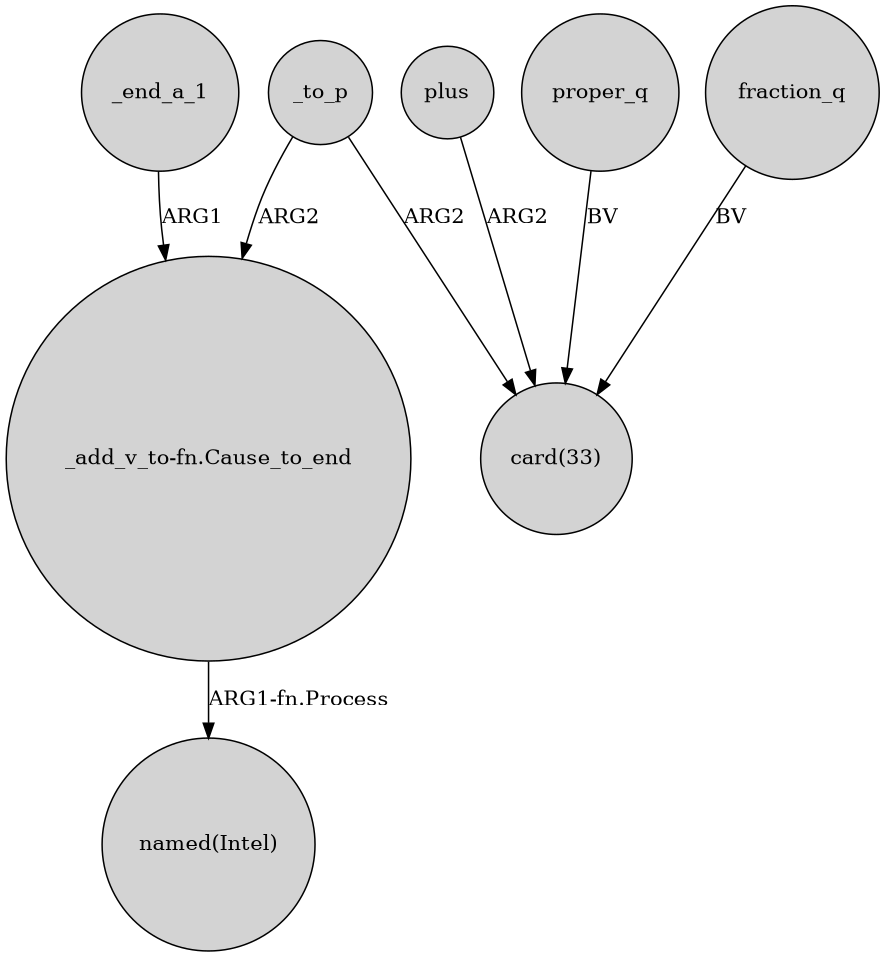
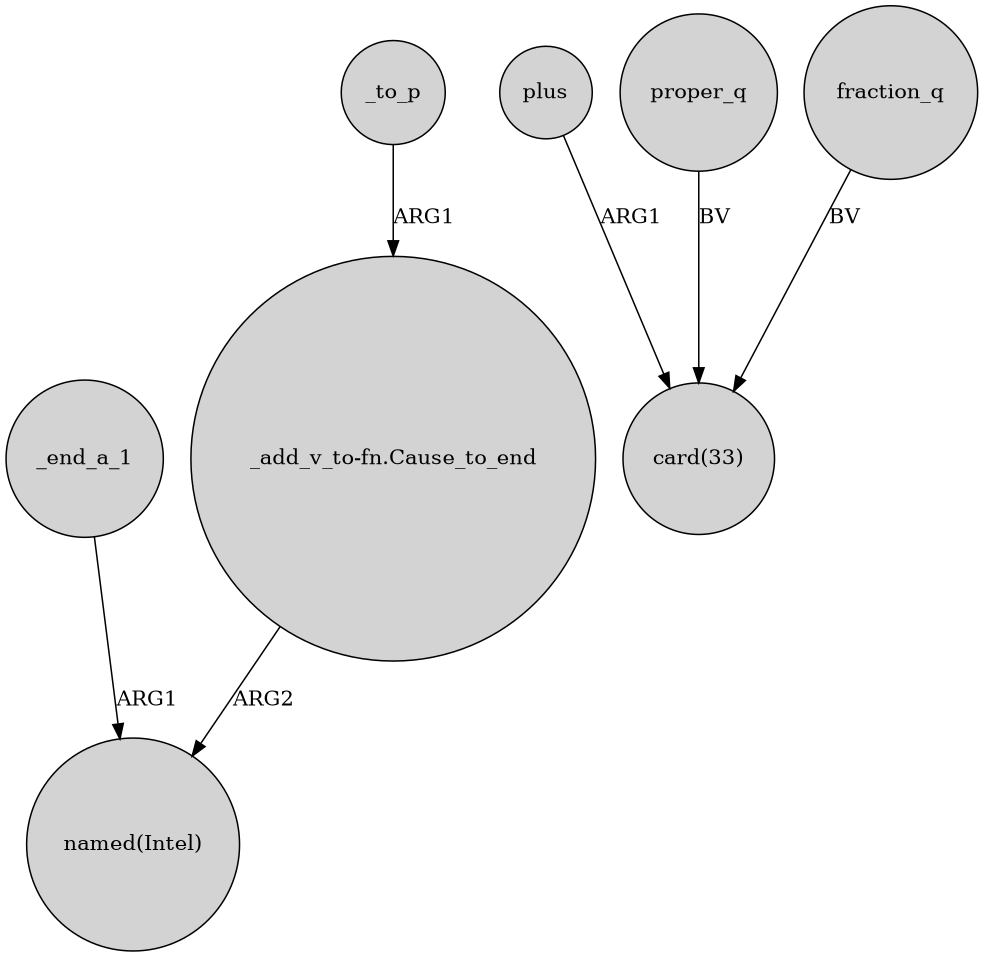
edge "_end_a_1" -> "_add_v_to-fn.Cause_to_end": now "_end_a_1" -> "named(Intel)"
edge "_to_p" -> "_add_v_to-fn.Cause_to_end": label "ARG2" -> "ARG1"
edge "plus" -> "card(33)": label "ARG2" -> "ARG1"
edge "_to_p" -> "card(33)": removed, label "ARG2"
edge "_add_v_to-fn.Cause_to_end" -> "named(Intel)": label "ARG1-fn.Process" -> "ARG2"
